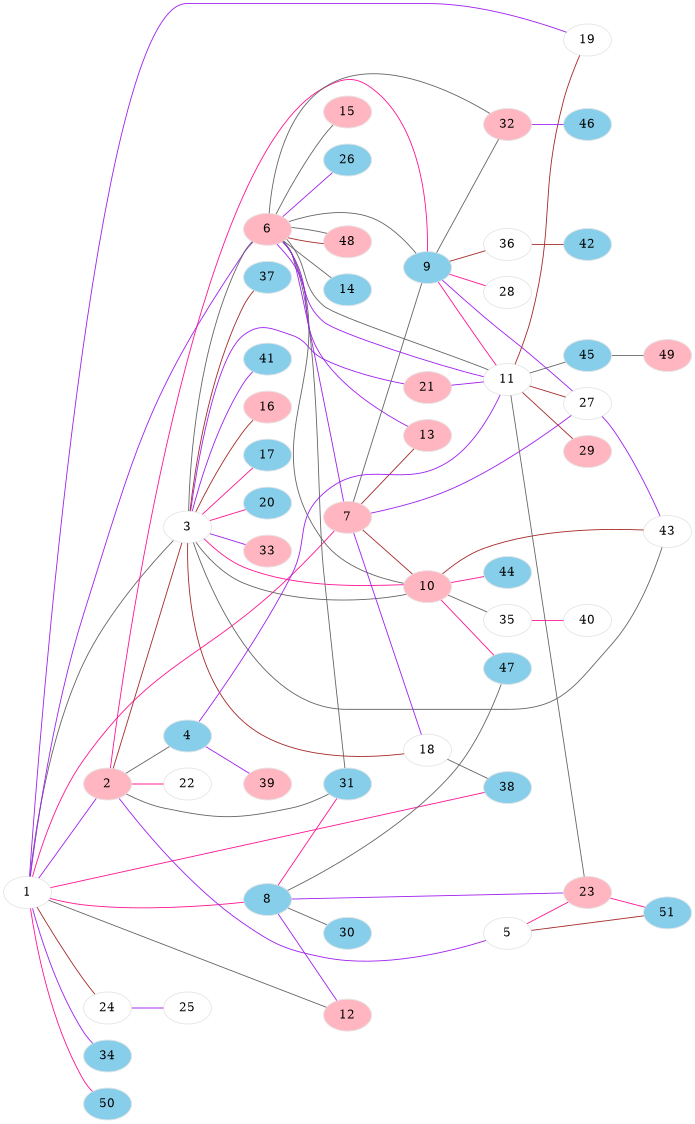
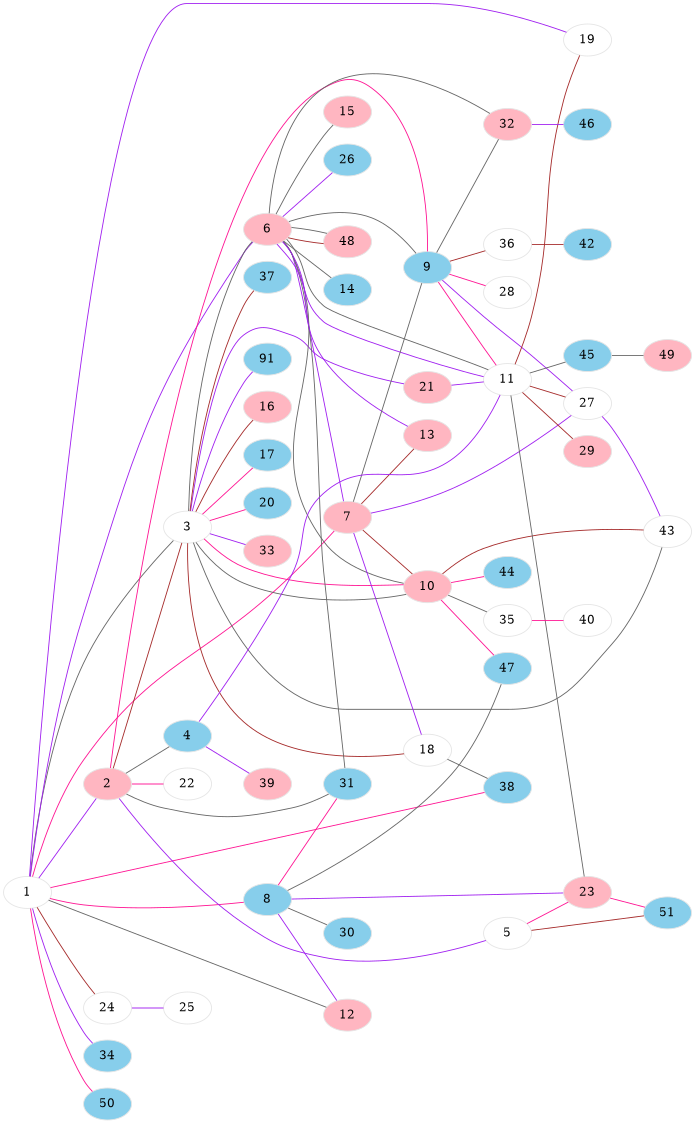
node "41": label "41" -> "91"
